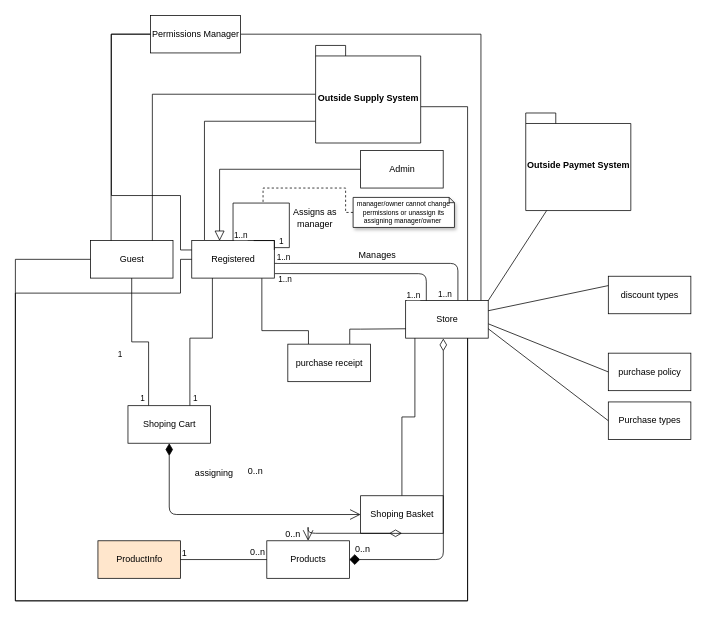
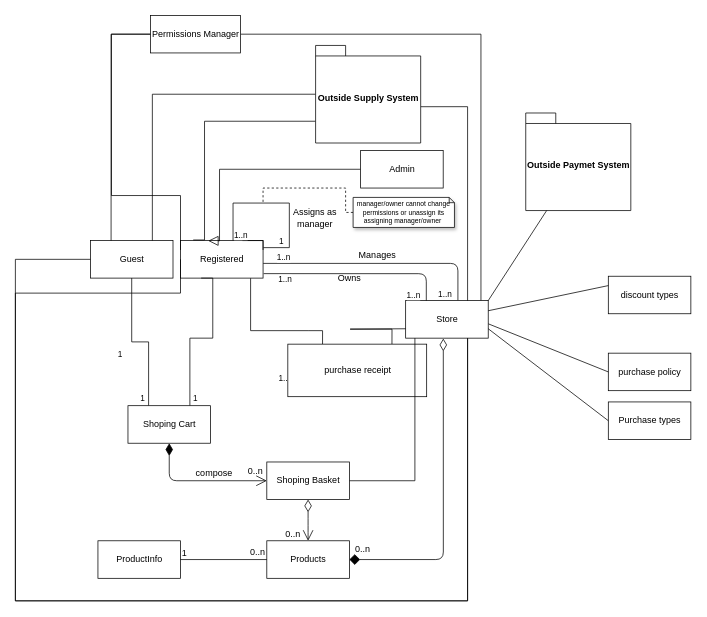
node "Registered": moved (233, 259) -> (222, 259)
node "Owns": added
node "purchase receipt": size 83x38 -> 139x53
node "assigning": label "assigning" -> "compose"
node "Shoping Basket": moved (402, 514) -> (308, 480)
node "ProductInfo": fillcolor #ffe6cc -> #ffffff
